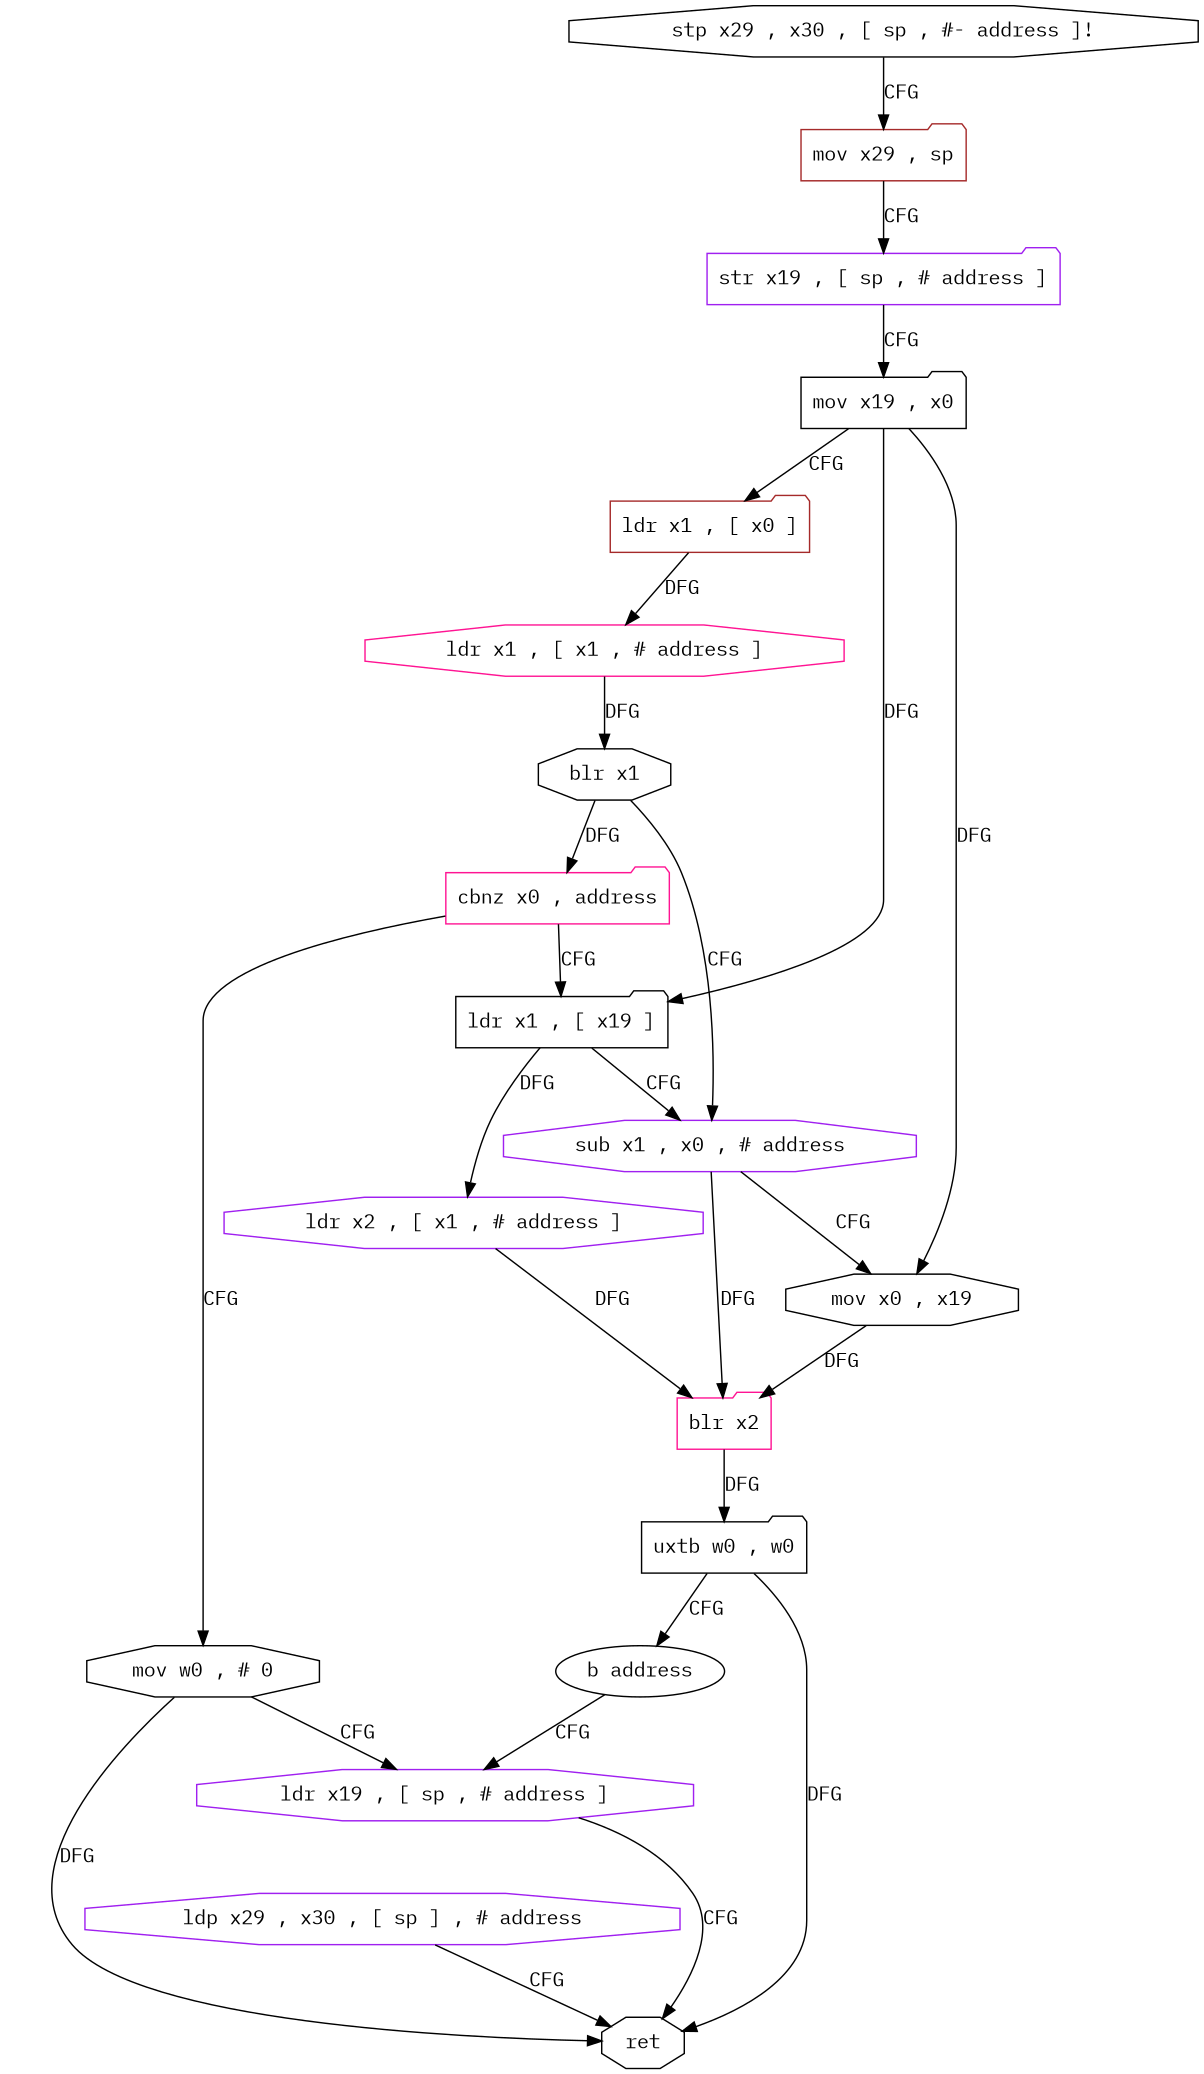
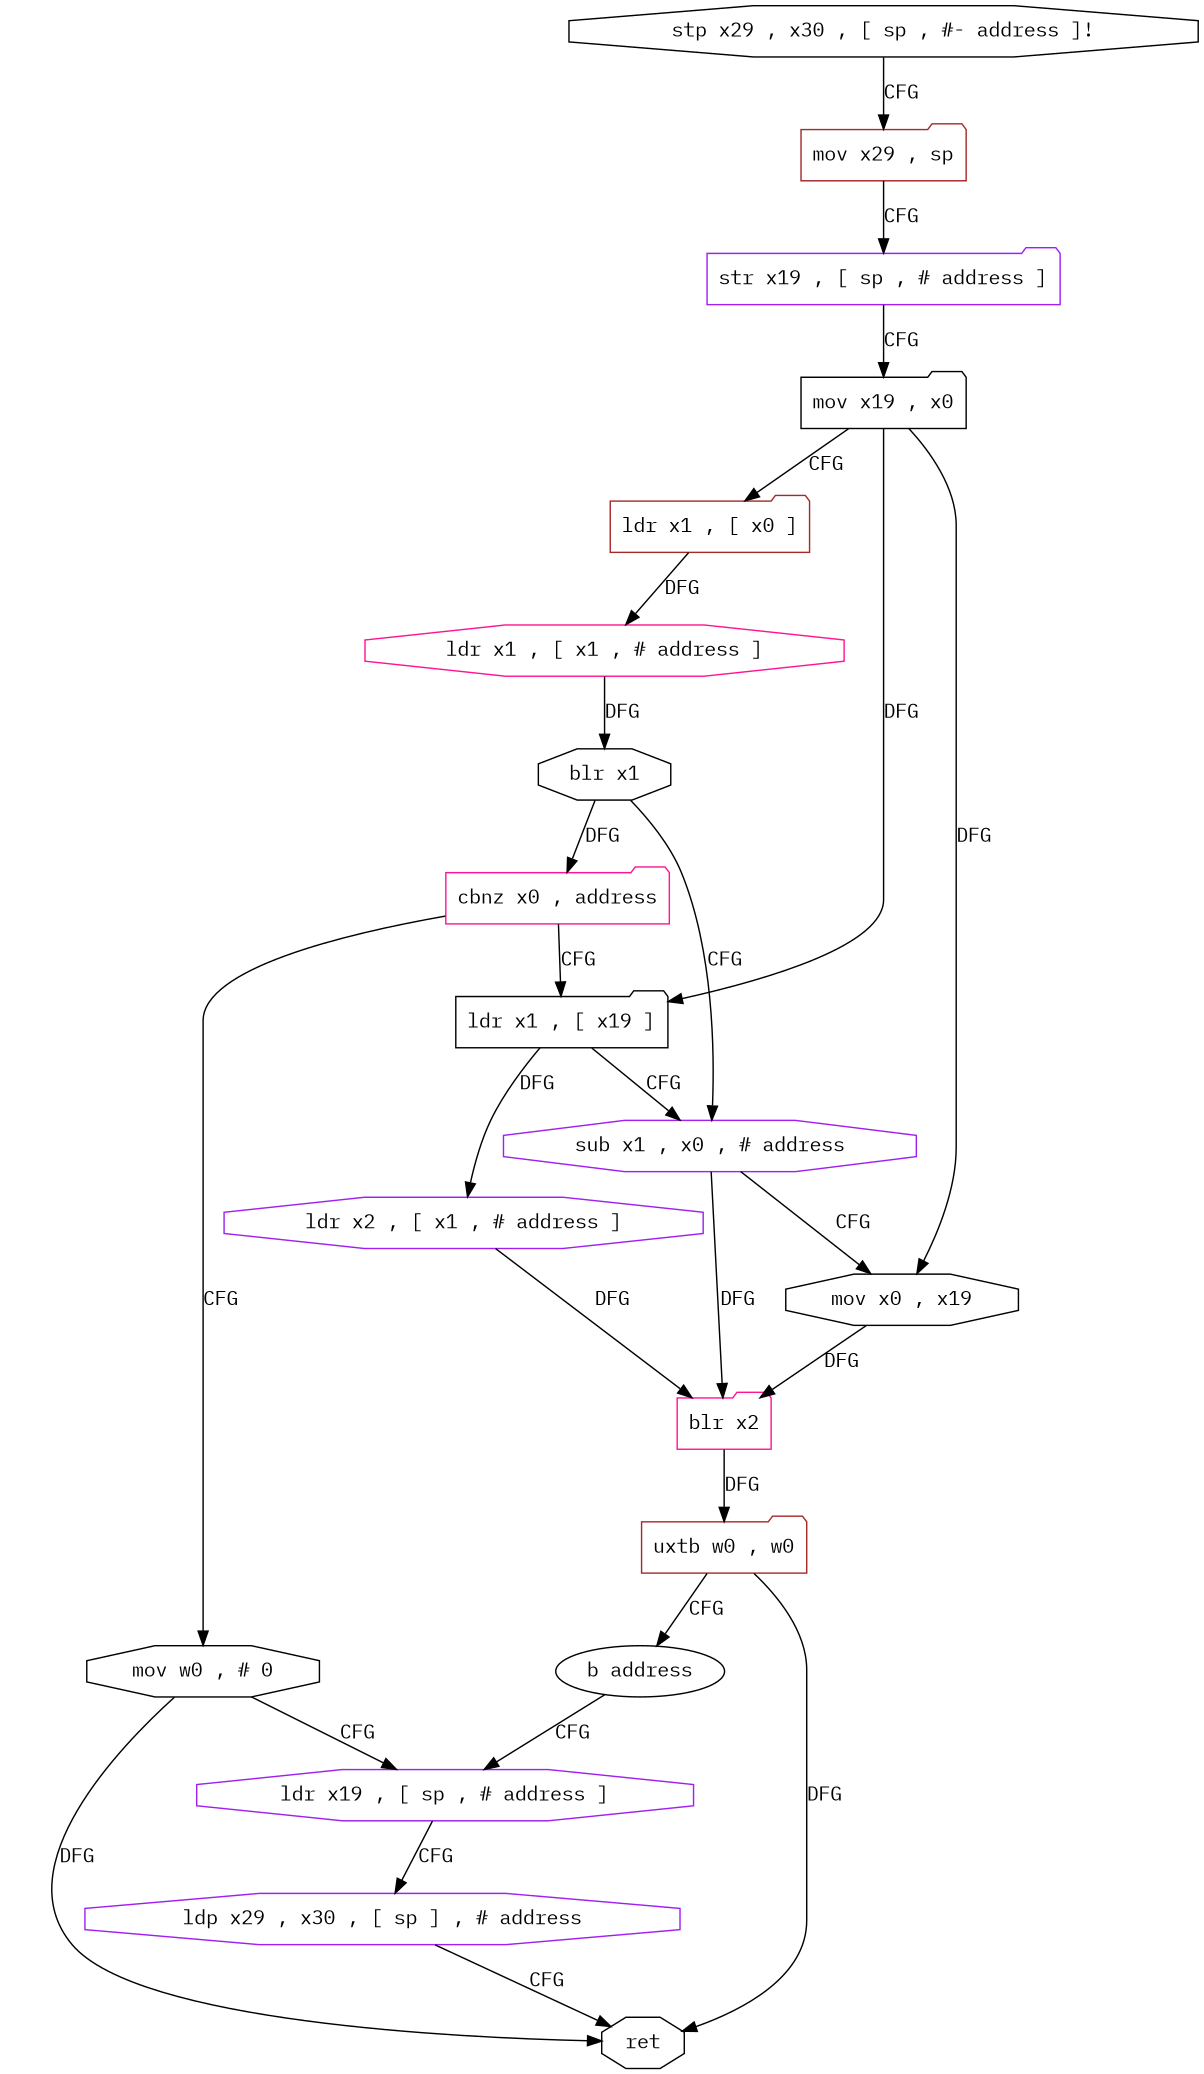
node "uxtb w0 , w0": color black -> brown
edge "ldr x19 , [ sp , # address ]" -> "ret": now "ldr x19 , [ sp , # address ]" -> "ldp x29 , x30 , [ sp ] , # address"
